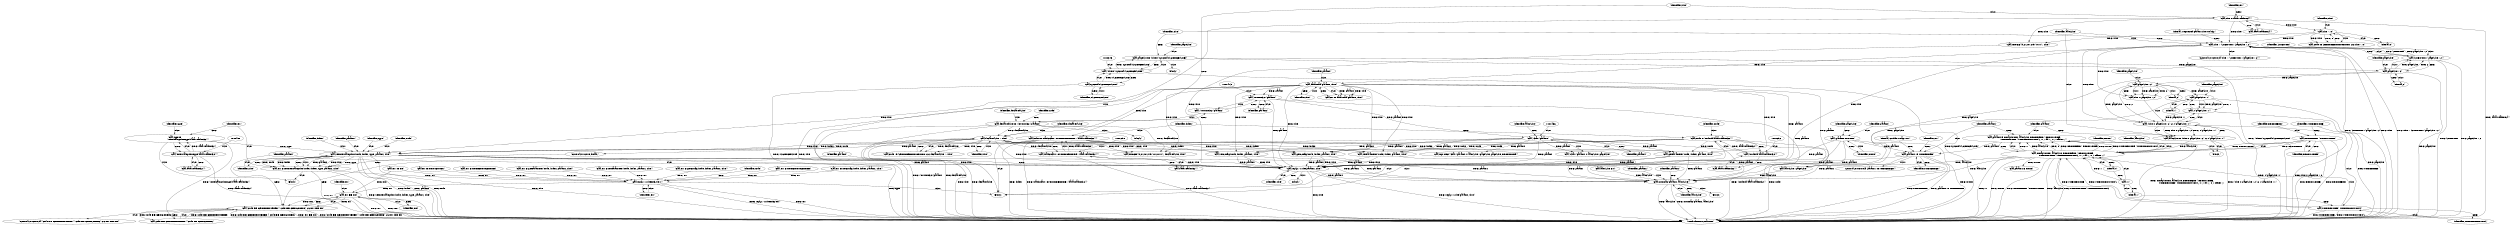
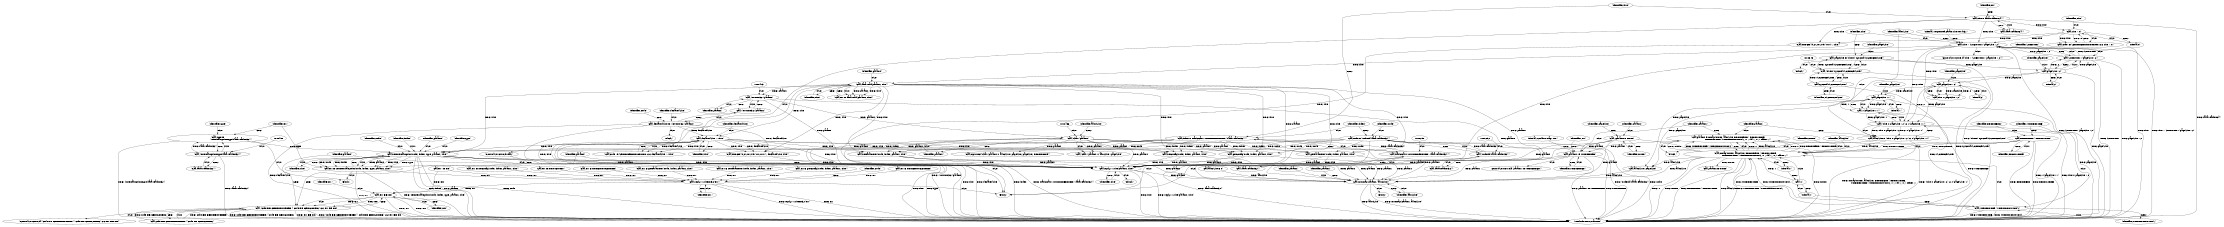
edge "(Call,size + pageSize * 2)" -> "(Call,(size + pageSize * 2) & ~(pageSize - 1))": removed, label "AST:"
edge "(Call,declaredSize > size)" -> "(Call,getParameter(node, index, params, size))": removed, label "DDG: size"
